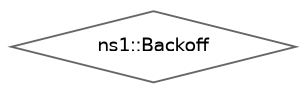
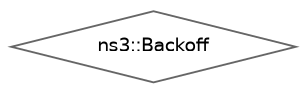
node "ns1::Backoff": label "ns1::Backoff" -> "ns3::Backoff"
